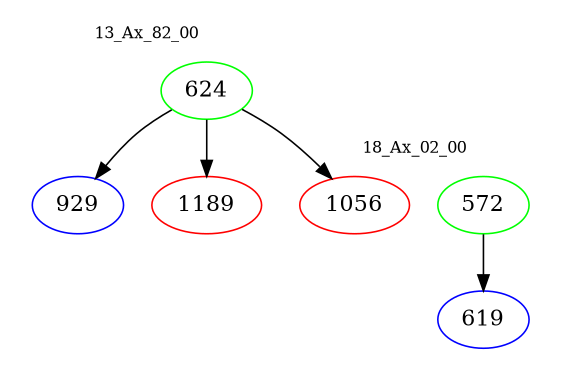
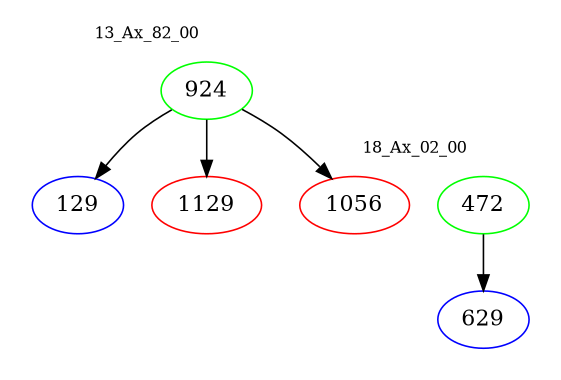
node "624": label "624" -> "924"
node "929": label "929" -> "129"
node "1189": label "1189" -> "1129"
node "572": label "572" -> "472"
node "619": label "619" -> "629"
